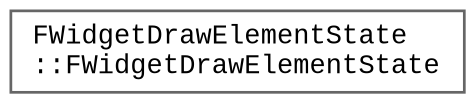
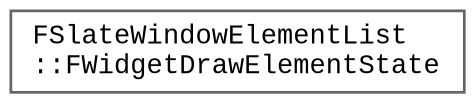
node "FWidgetDrawElementState ::FWidgetDrawElementState": label "FWidgetDrawElementState ::FWidgetDrawElementState" -> "FSlateWindowElementList ::FWidgetDrawElementState"
